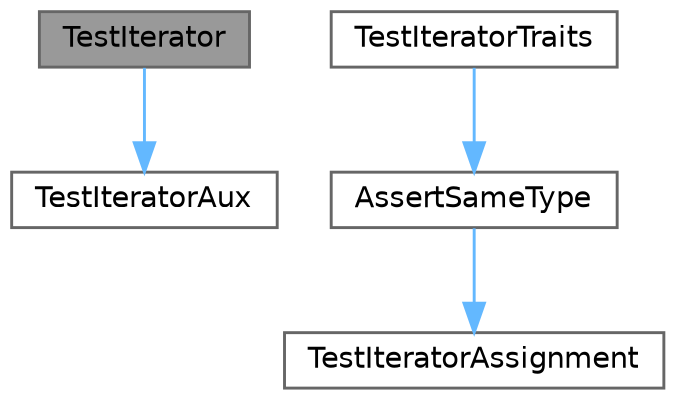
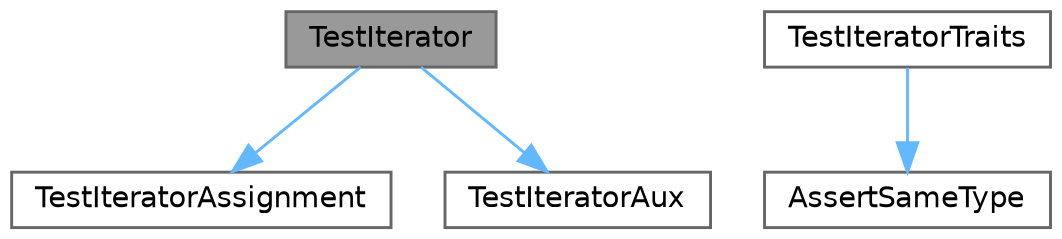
edge "AssertSameType" -> "TestIteratorAssignment": now "TestIterator" -> "TestIteratorAssignment"
